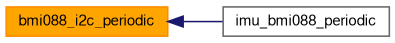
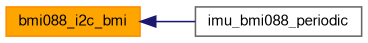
node "bmi088_i2c_periodic": label "bmi088_i2c_periodic" -> "bmi088_i2c_bmi"
